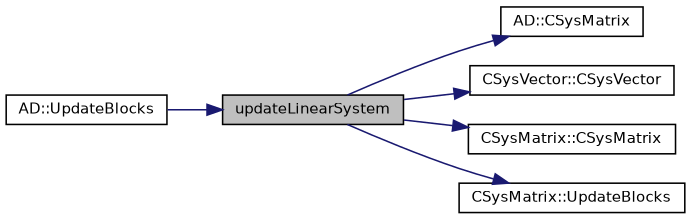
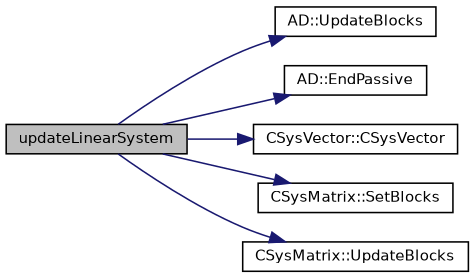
node "AD::CSysMatrix": label "AD::CSysMatrix" -> "AD::EndPassive"
edge "AD::UpdateBlocks" -> "updateLinearSystem": reversed
node "CSysMatrix::CSysMatrix": label "CSysMatrix::CSysMatrix" -> "CSysMatrix::SetBlocks"
